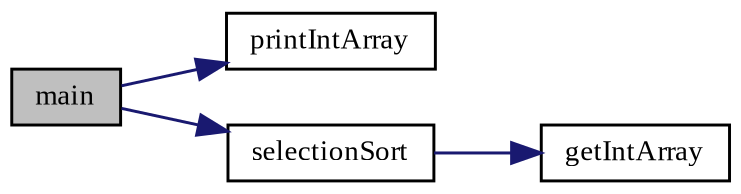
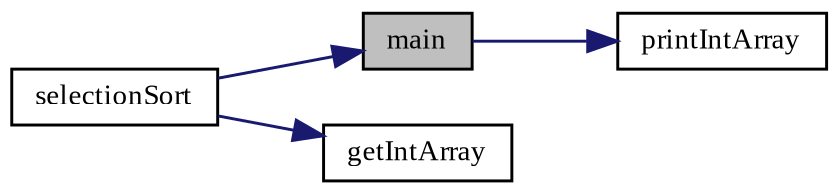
edge "main" -> "selectionSort": reversed
